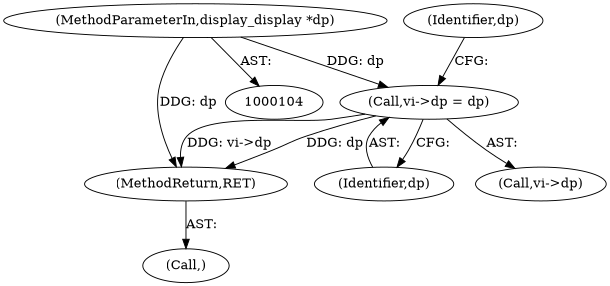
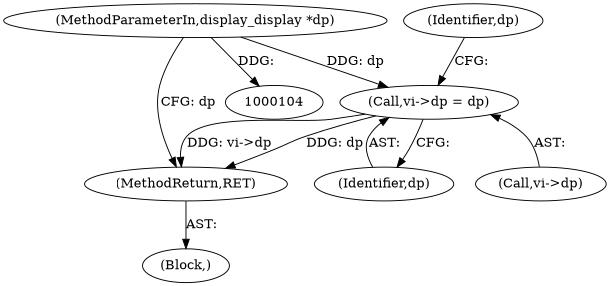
edge "(MethodParameterIn,display_display *dp)" -> "1000104": label "AST: " -> "DDG: "
edge "(MethodParameterIn,display_display *dp)" -> "(MethodReturn,RET)": label "DDG: dp" -> "CFG: dp"
edge "(Call,vi->dp = dp)" -> "(Call,vi->dp)": reversed
node "(Call,)": label "(Call,)" -> "(Block,)"
